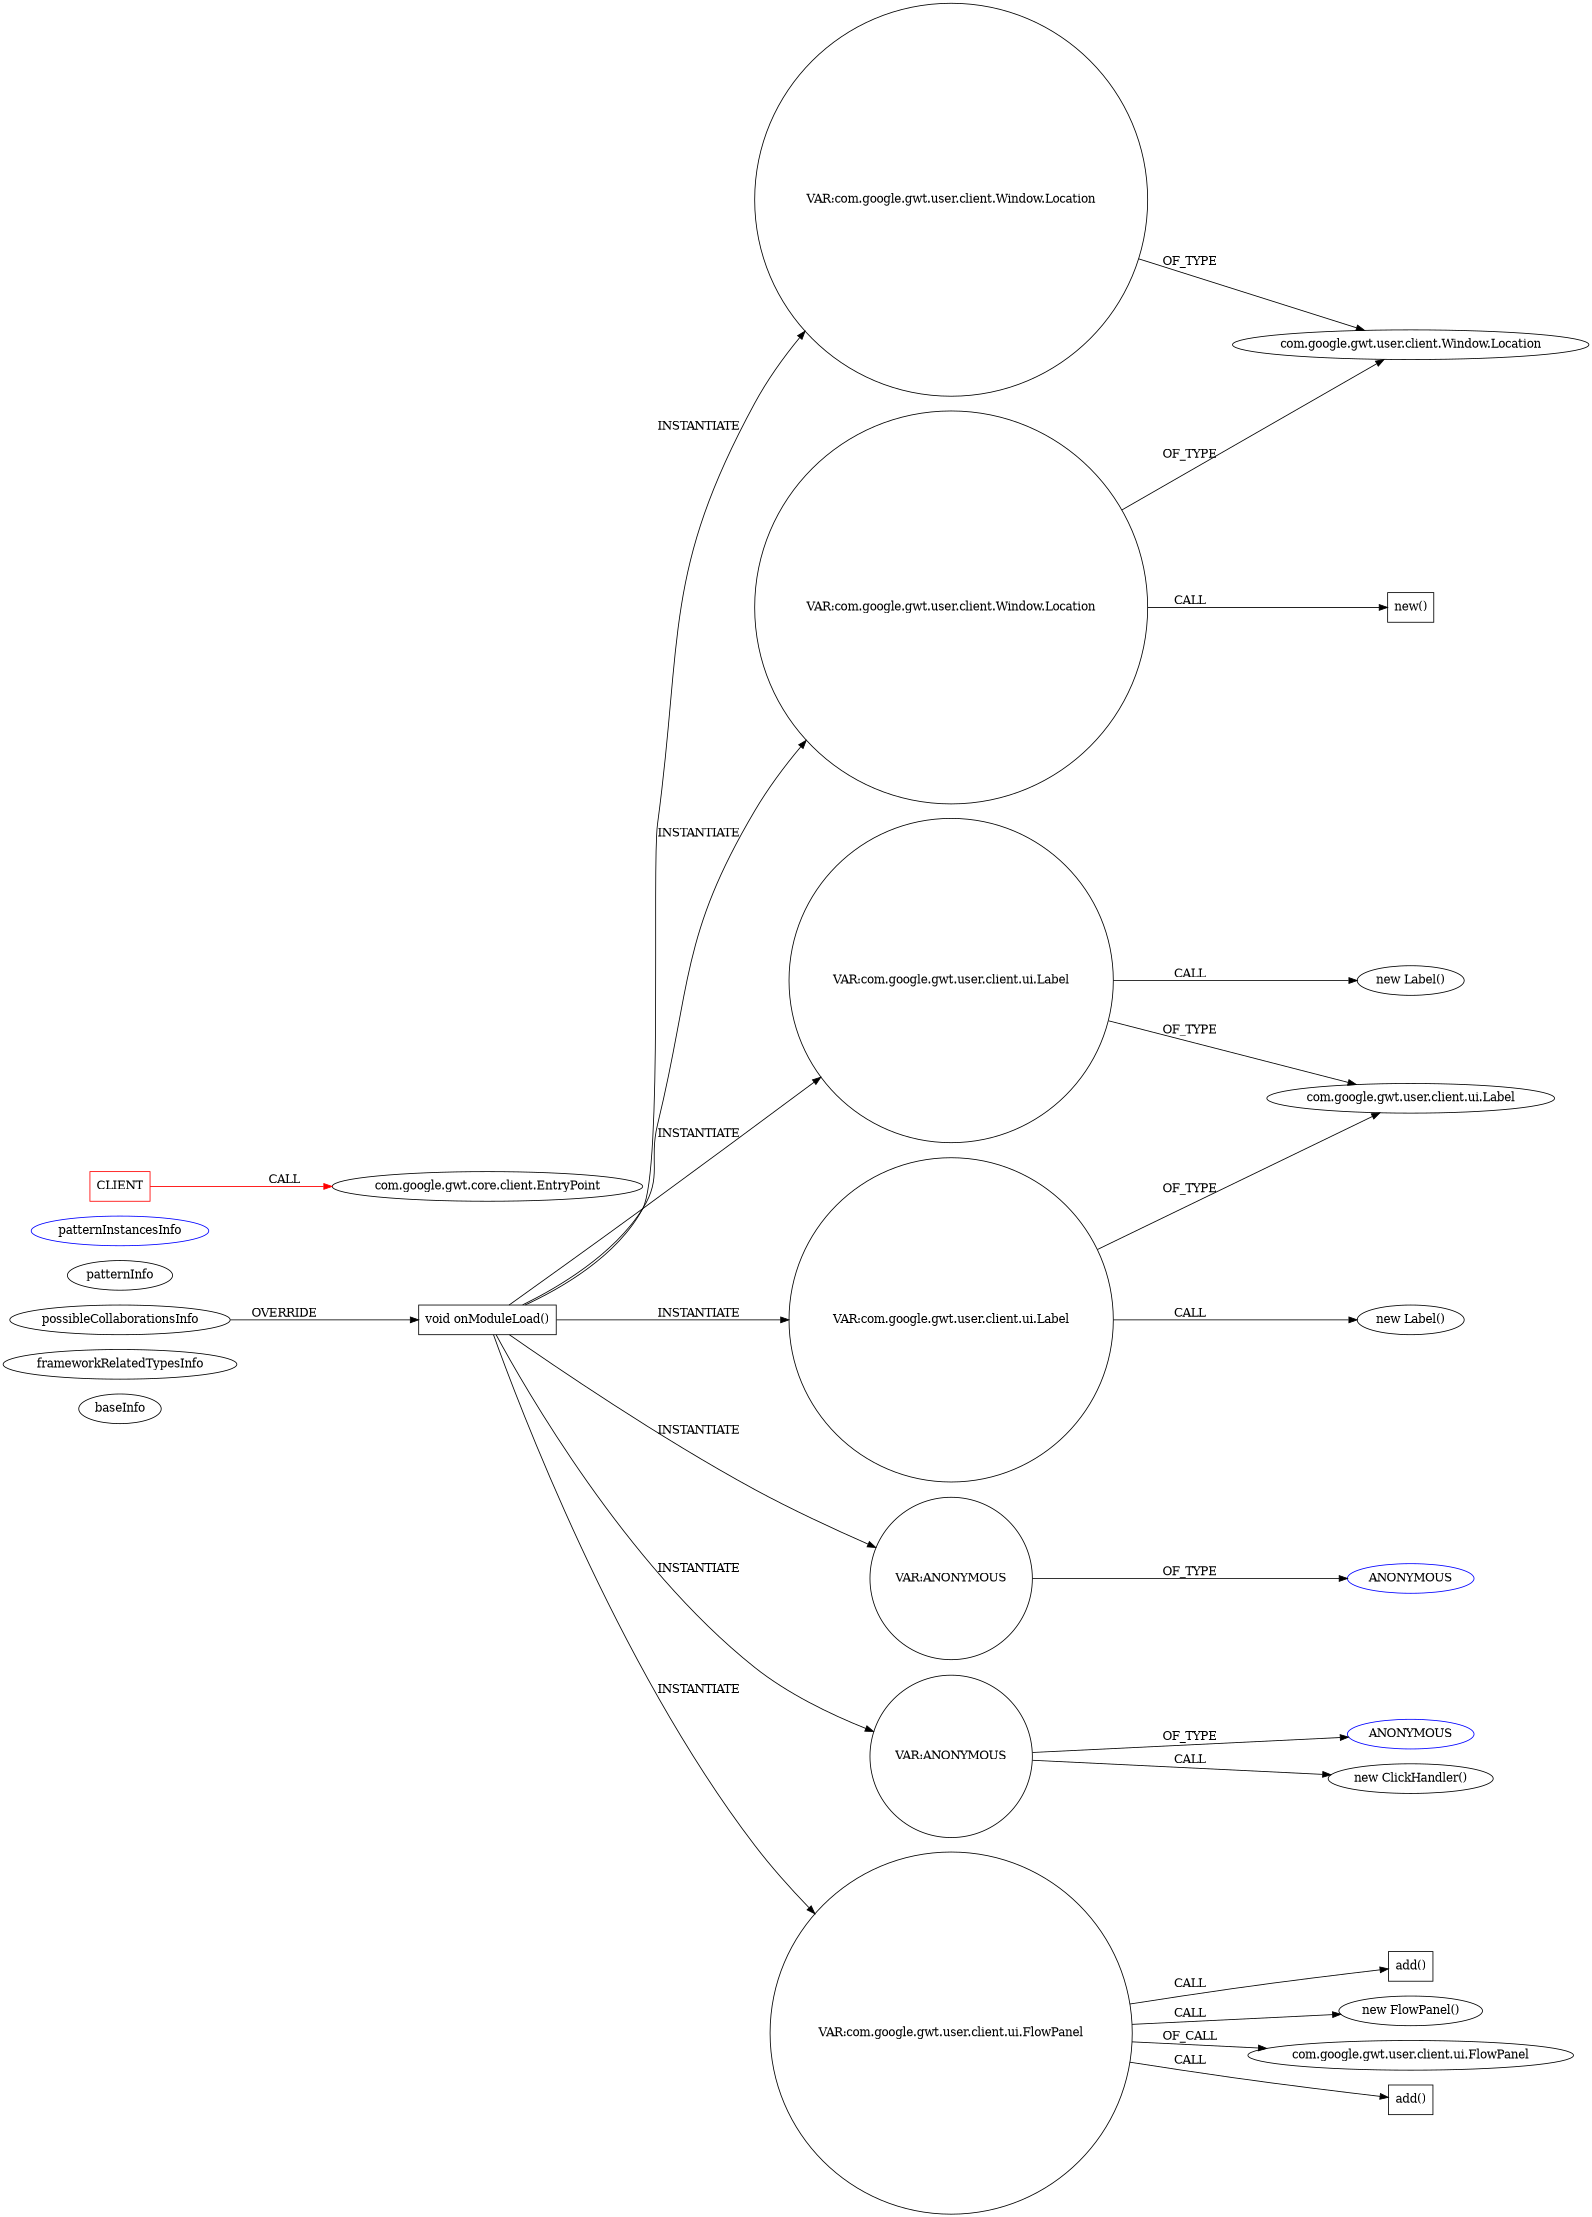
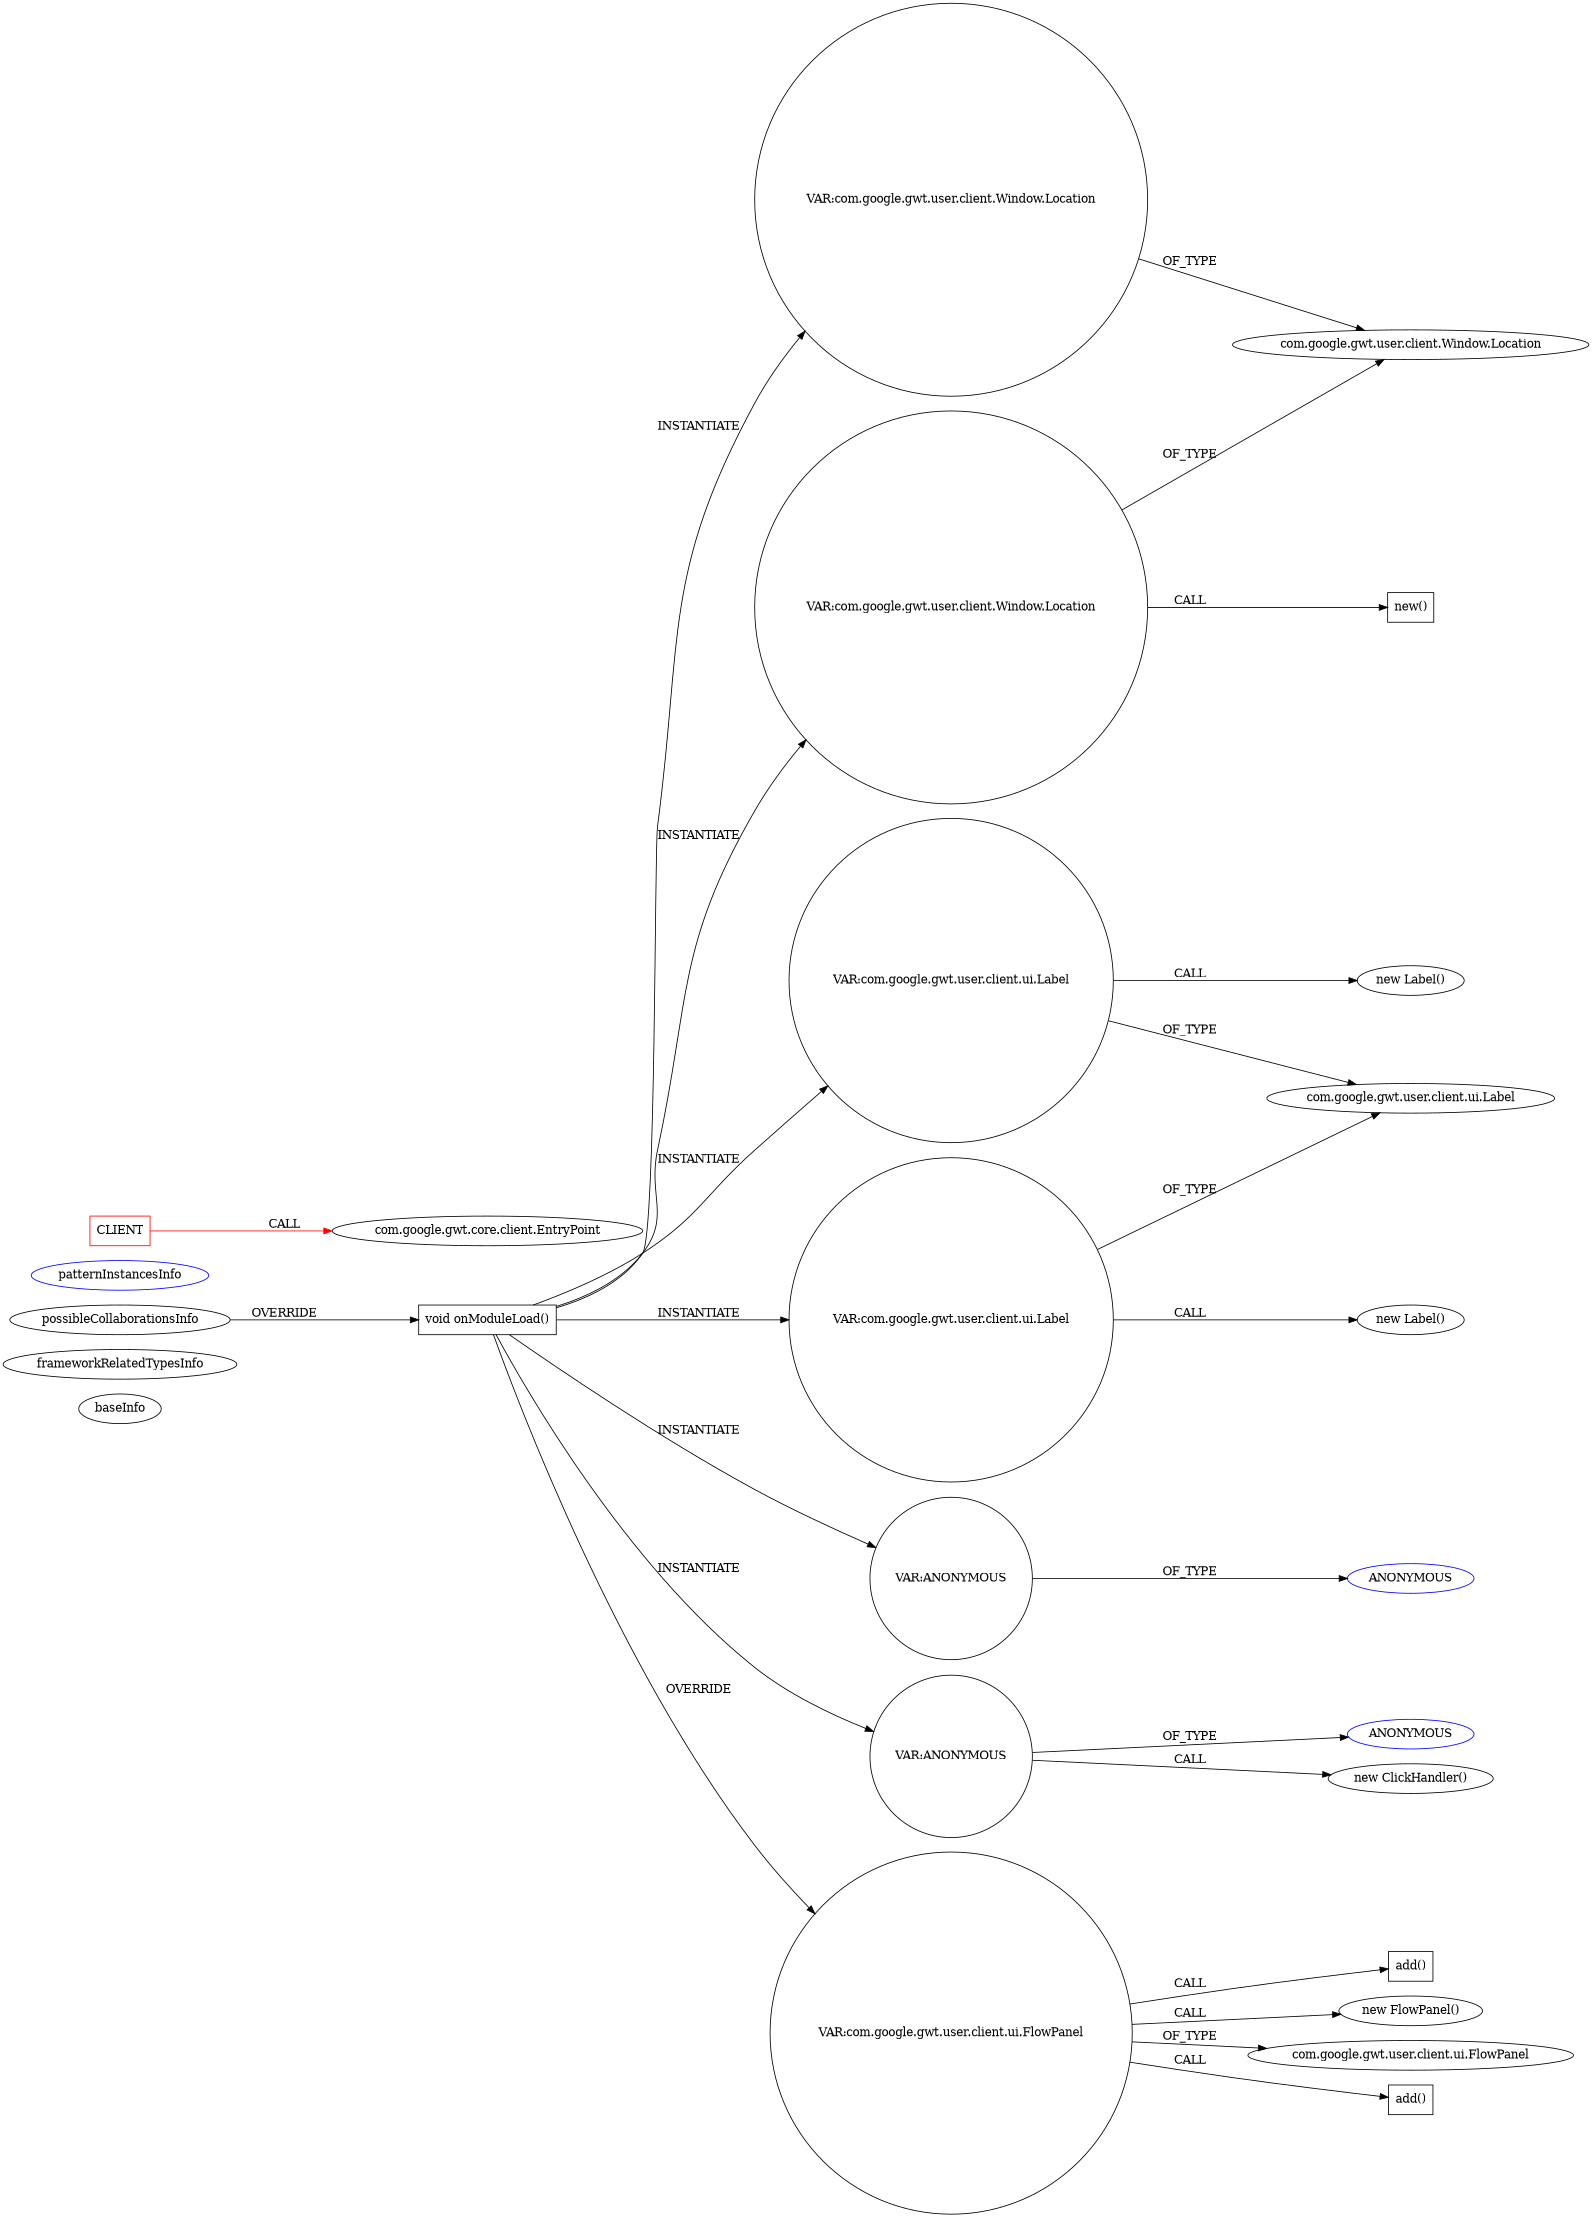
node "patternInfo": removed
edge "void onModuleLoad()" -> "VAR:com.google.gwt.user.client.ui.FlowPanel": label "INSTANTIATE" -> "OVERRIDE"
edge "VAR:com.google.gwt.user.client.ui.FlowPanel" -> "com.google.gwt.user.client.ui.FlowPanel": label "OF_CALL" -> "OF_TYPE"
